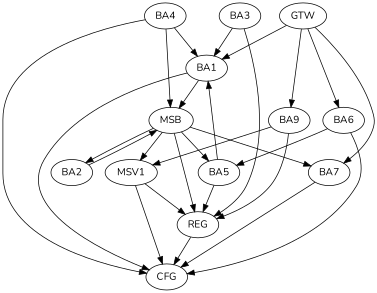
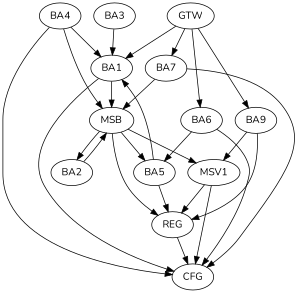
edge "BA3" -> "REG": removed
edge "MSB" -> "BA7": reversed
